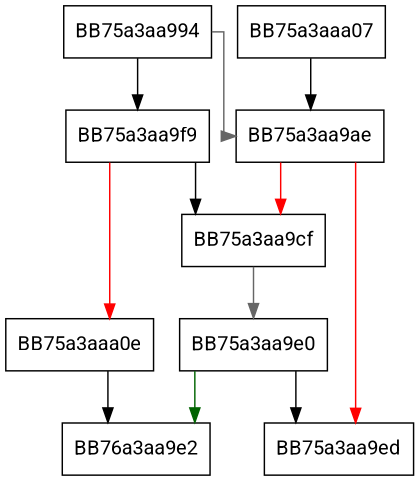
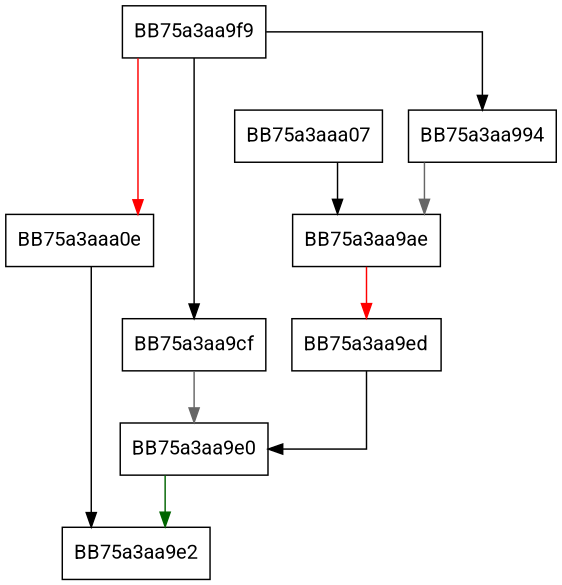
edge "BB75a3aa994" -> "BB75a3aa9f9": reversed
edge "BB75a3aa9ae" -> "BB75a3aa9cf": removed
edge "BB75a3aa9e0" -> "BB75a3aa9ed": reversed
node "BB76a3aa9e2": label "BB76a3aa9e2" -> "BB75a3aa9e2"
